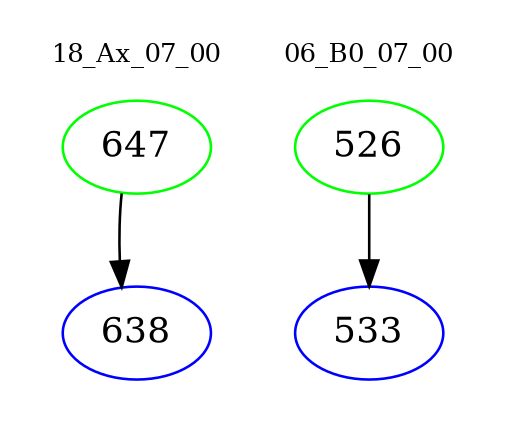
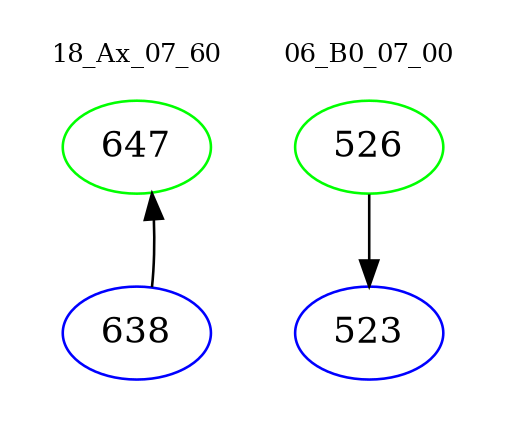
cluster "18_Ax_07_00": label "18_Ax_07_00" -> "18_Ax_07_60"
edge "647" -> "638": reversed
node "533": label "533" -> "523"
